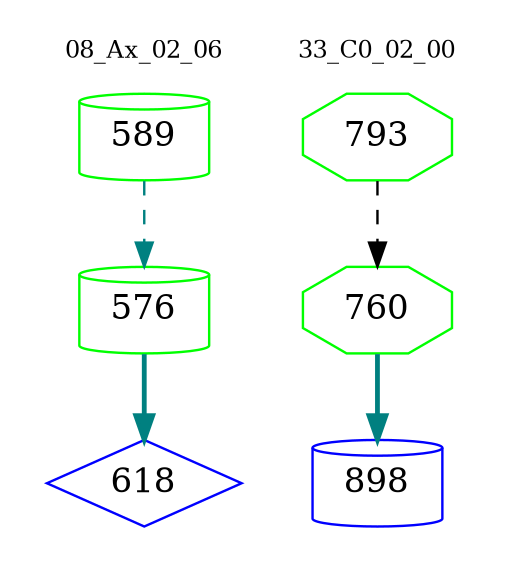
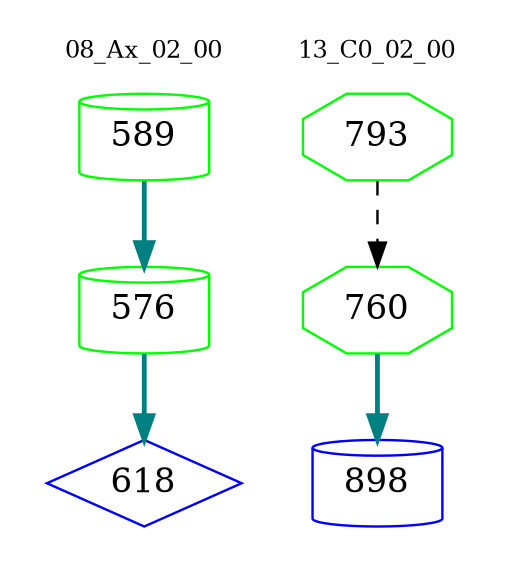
cluster "08_Ax_02_06": label "08_Ax_02_06" -> "08_Ax_02_00"
cluster "33_C0_02_00": label "33_C0_02_00" -> "13_C0_02_00"
edge "589" -> "576": style dashed -> bold
